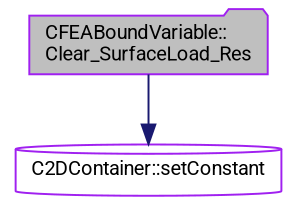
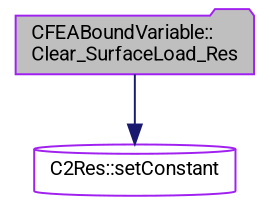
node "C2DContainer::setConstant": label "C2DContainer::setConstant" -> "C2Res::setConstant"
